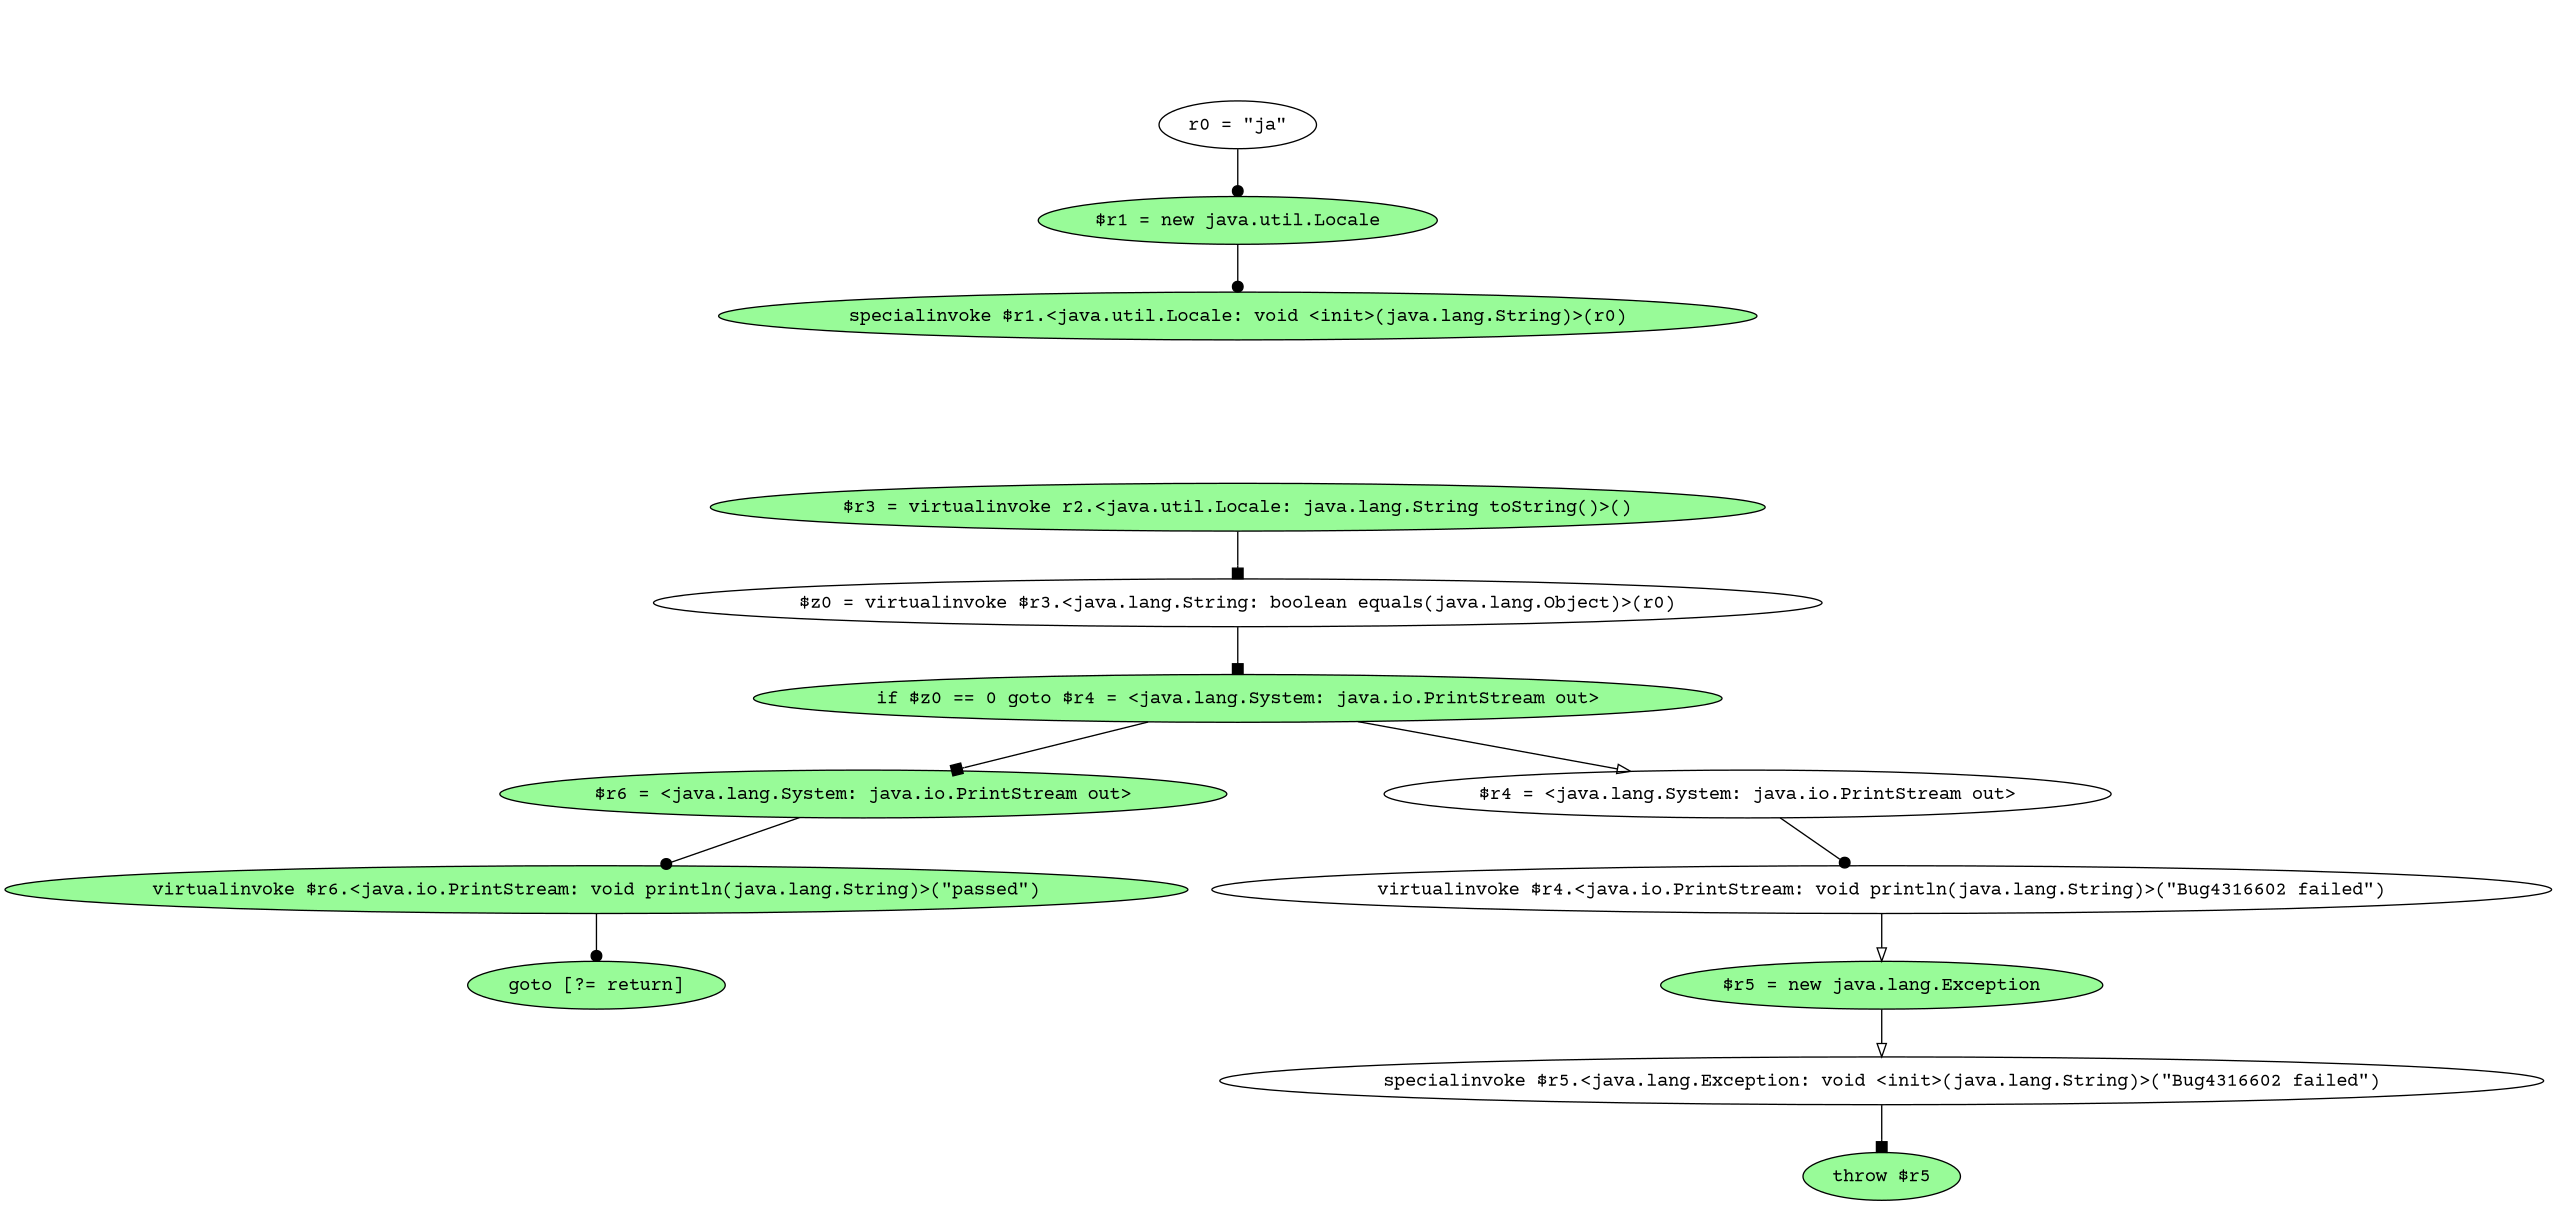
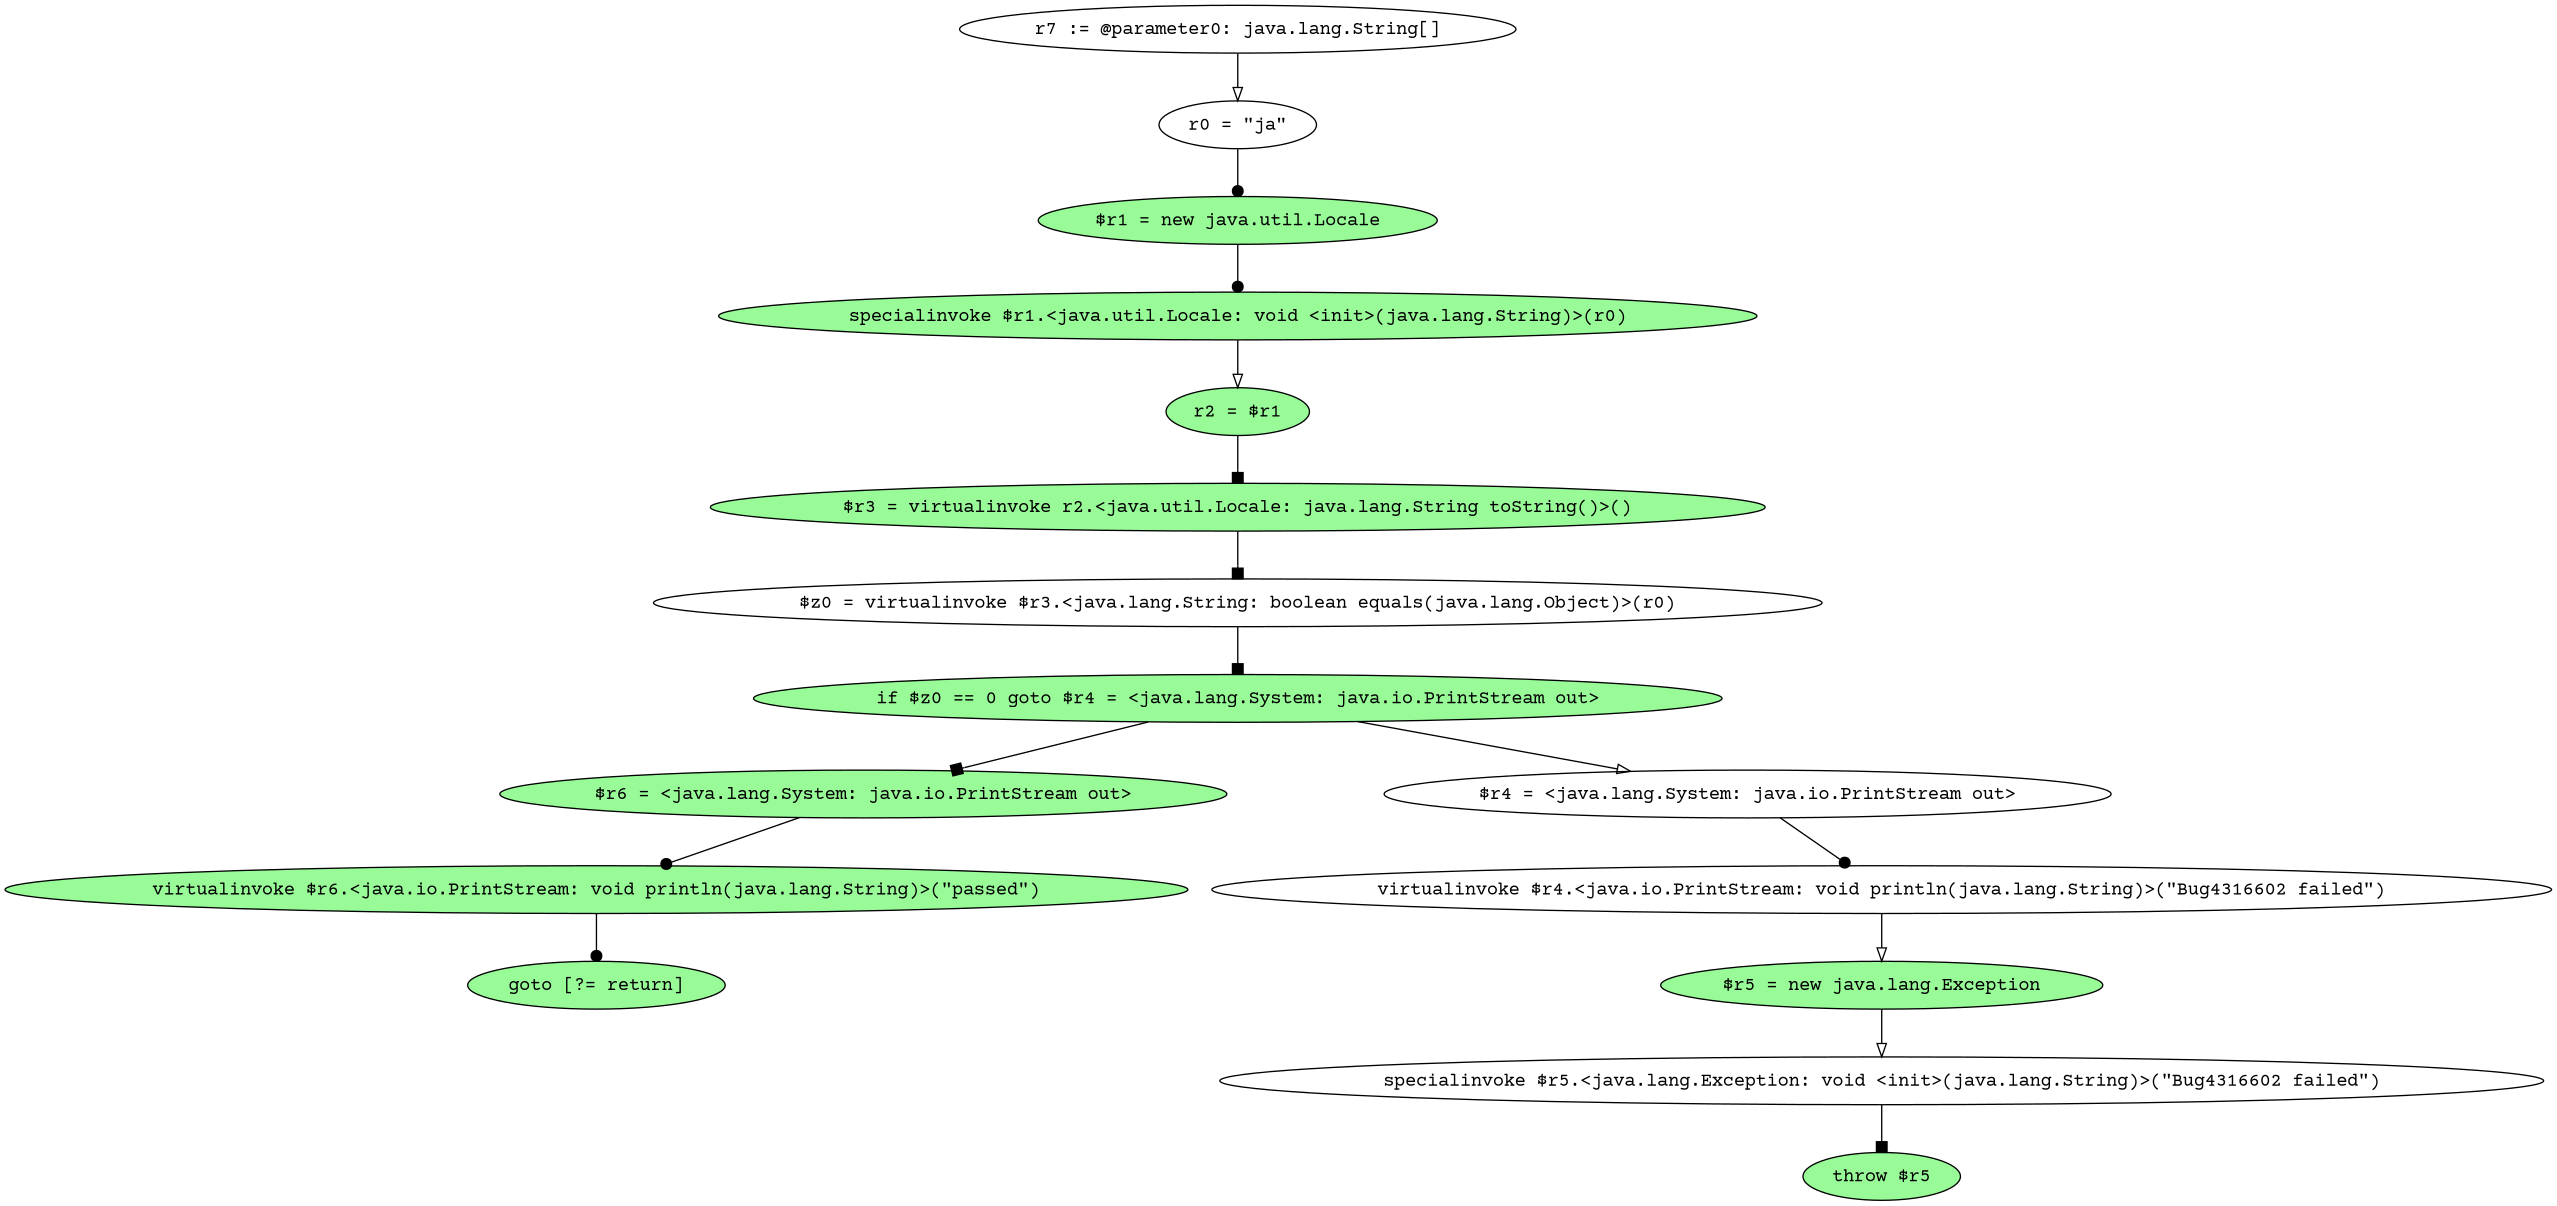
node "r7 := @parameter0: java.lang.String[]": added
node "r2 = $r1": added
